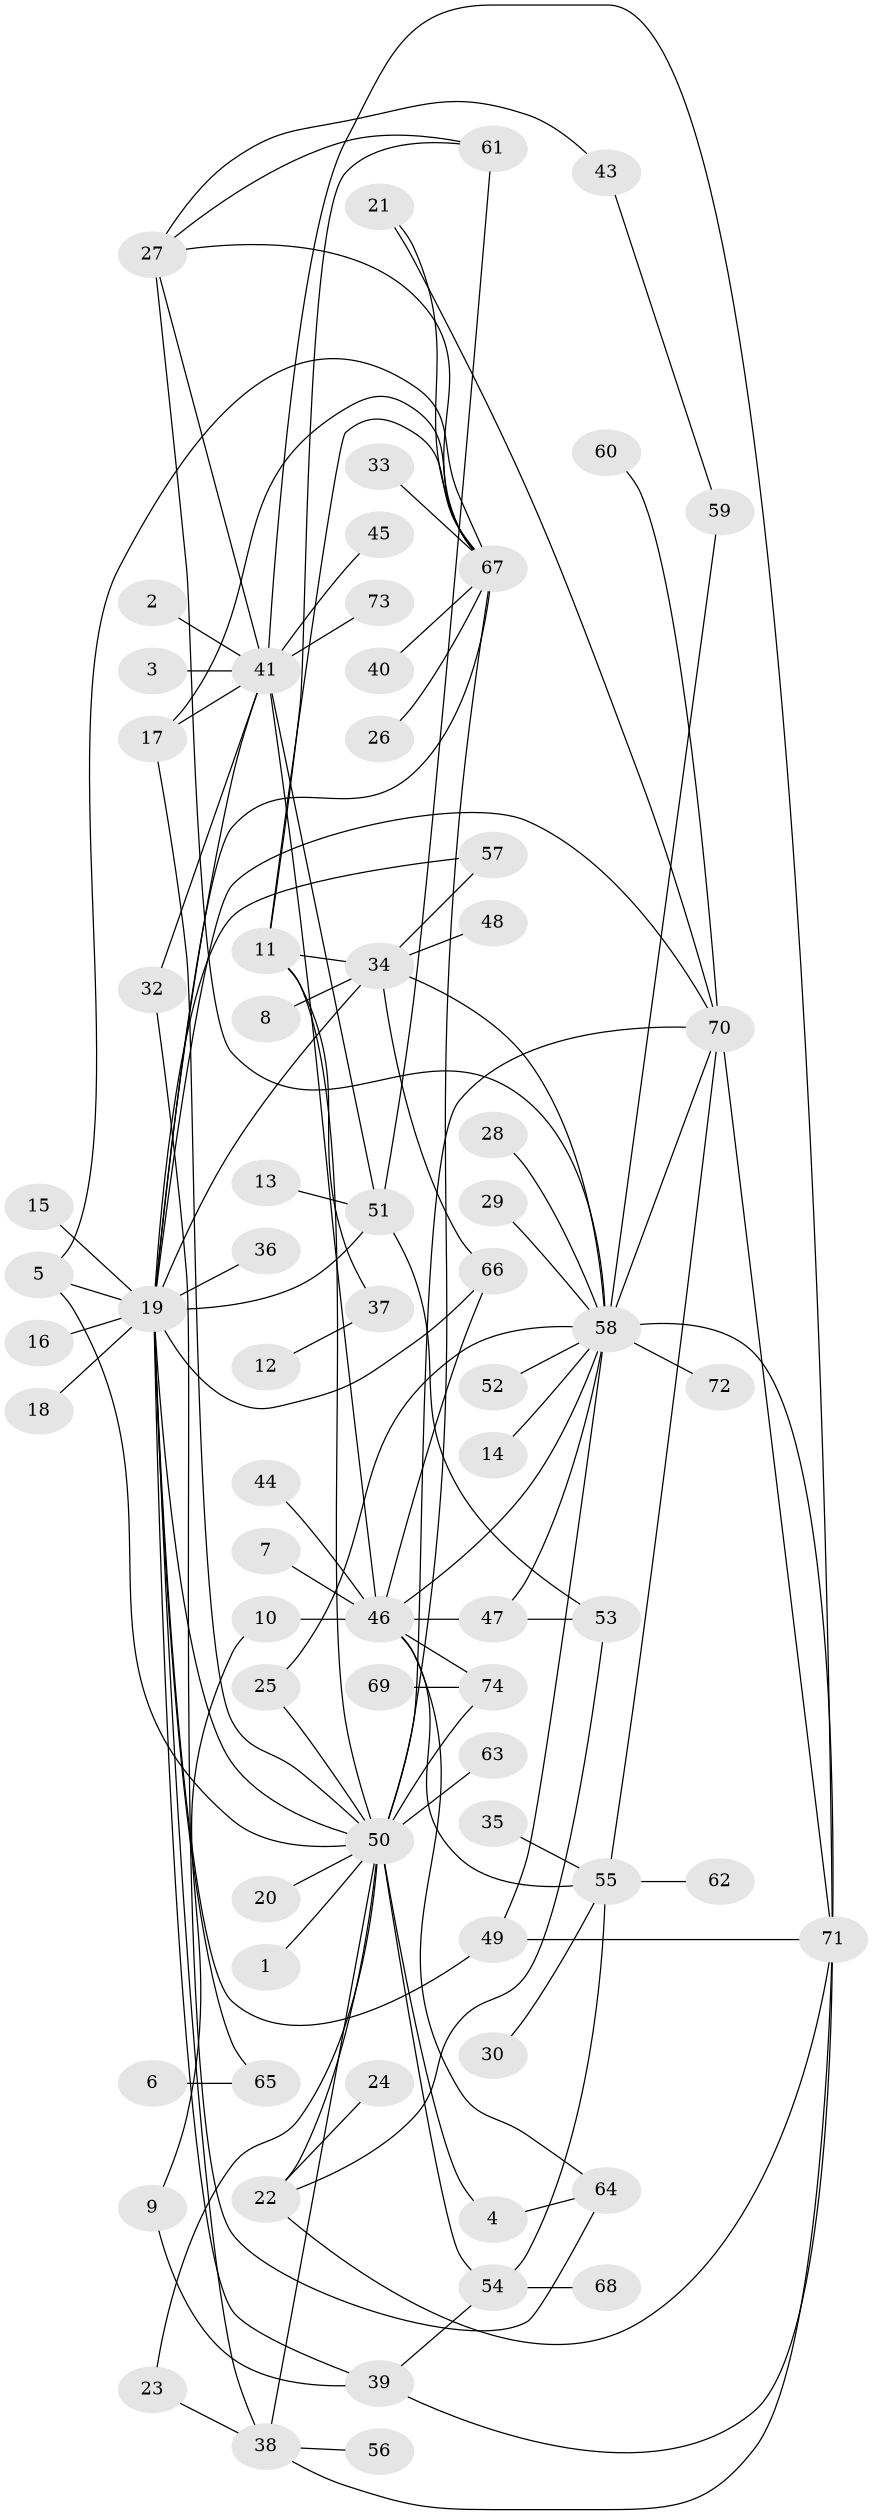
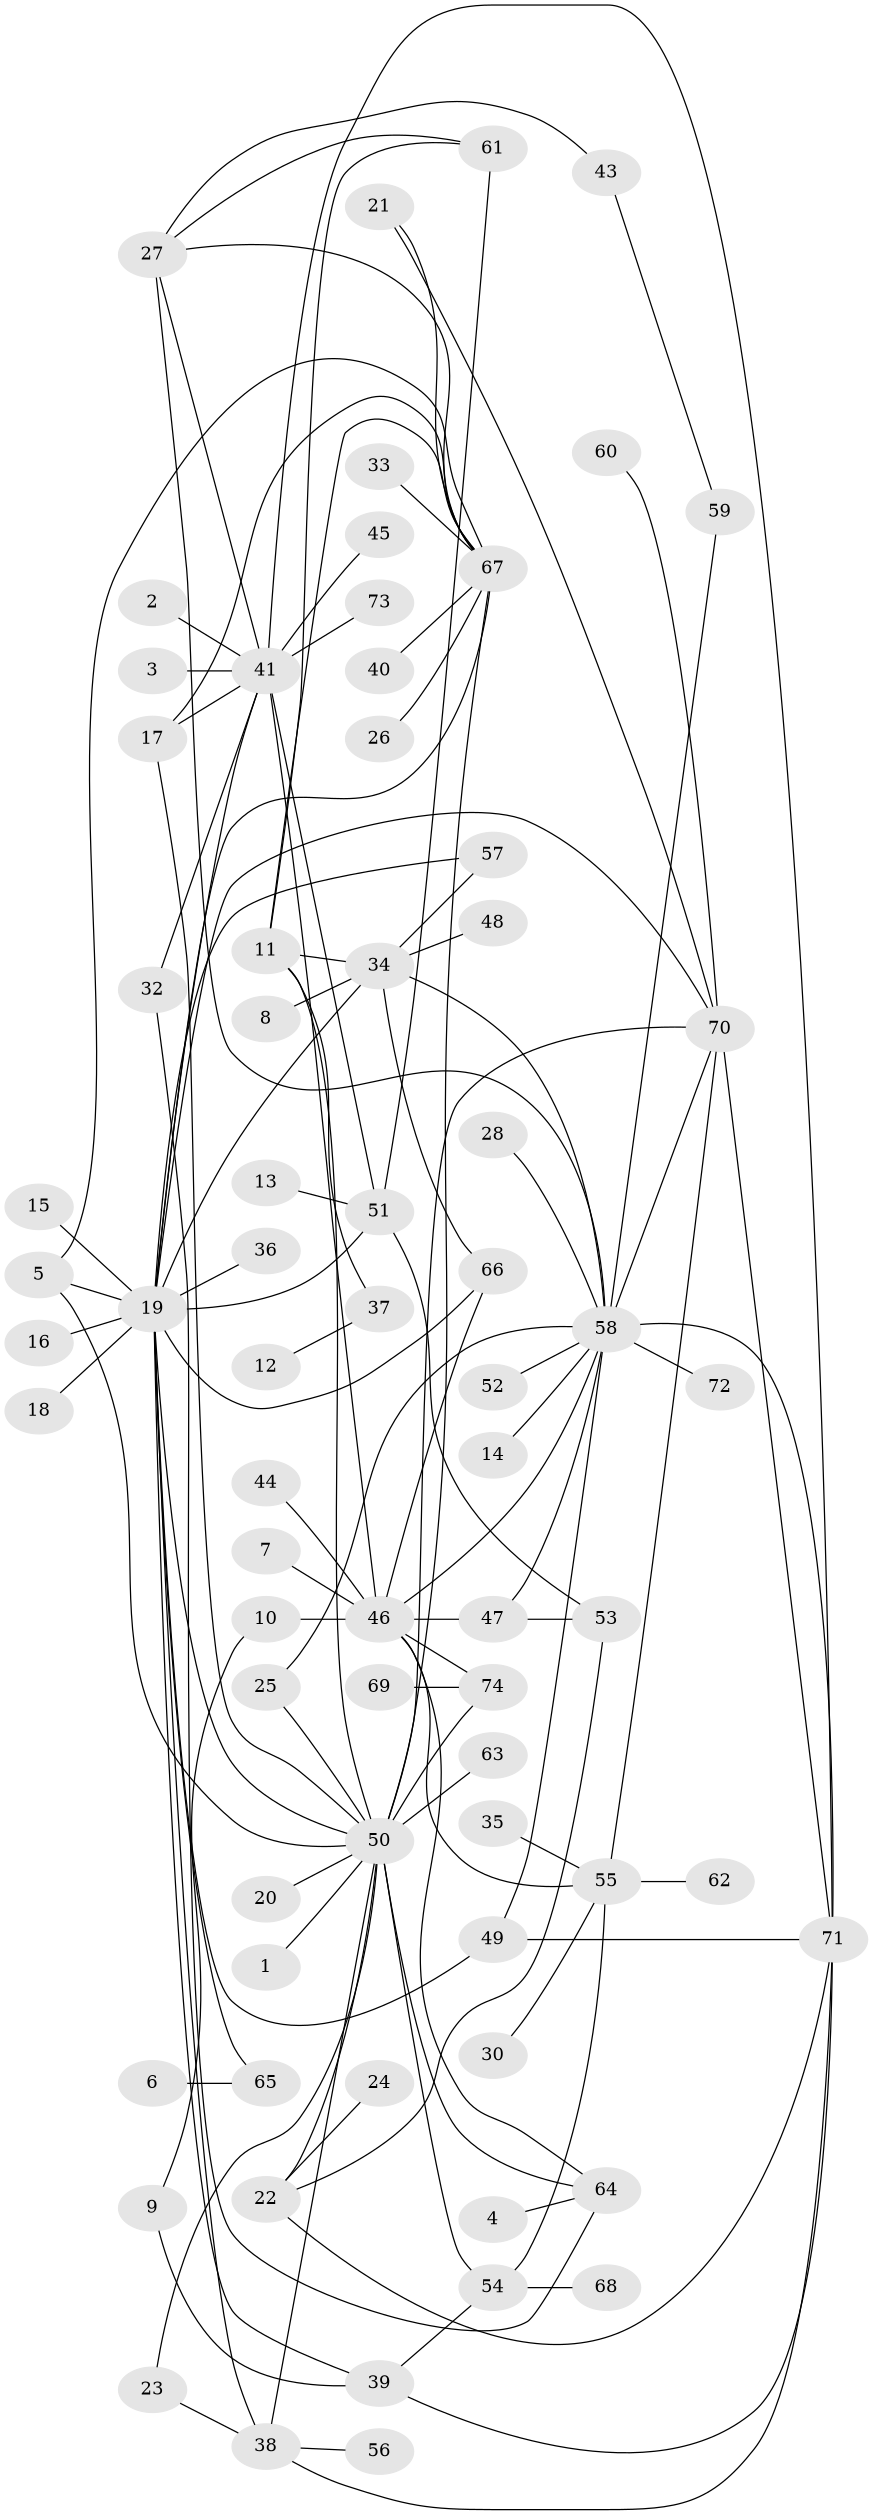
node "29": removed
edge "50" -- "4": now "50" -- "64"
